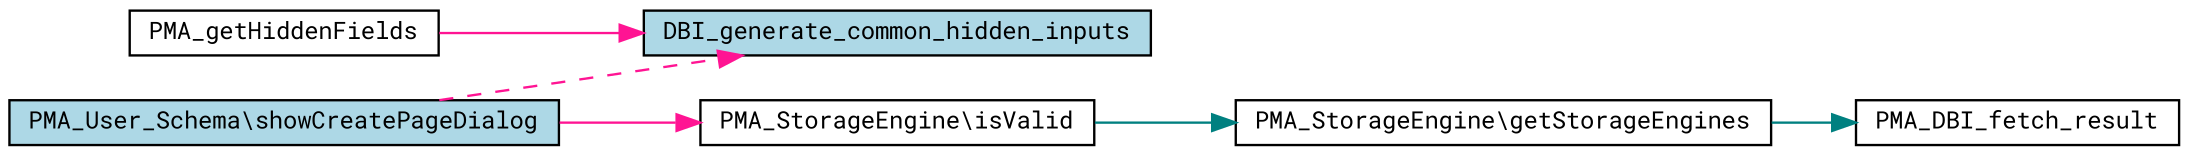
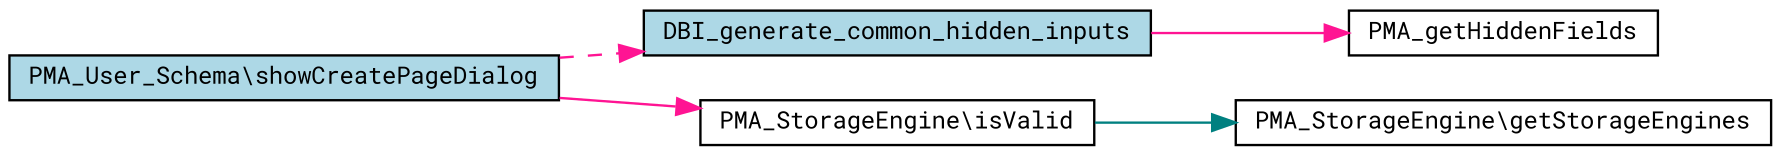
edge "PMA_getHiddenFields" -> "DBI_generate_common_hidden_inputs": reversed
node "PMA_DBI_fetch_result": removed
